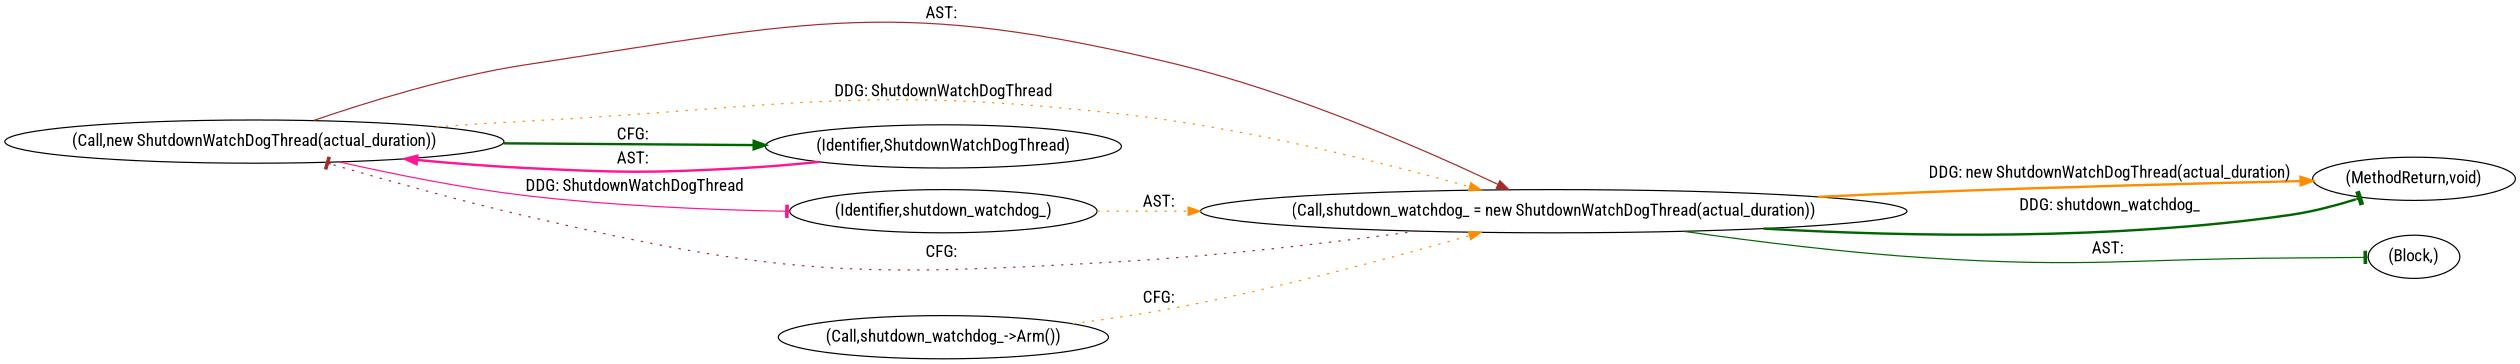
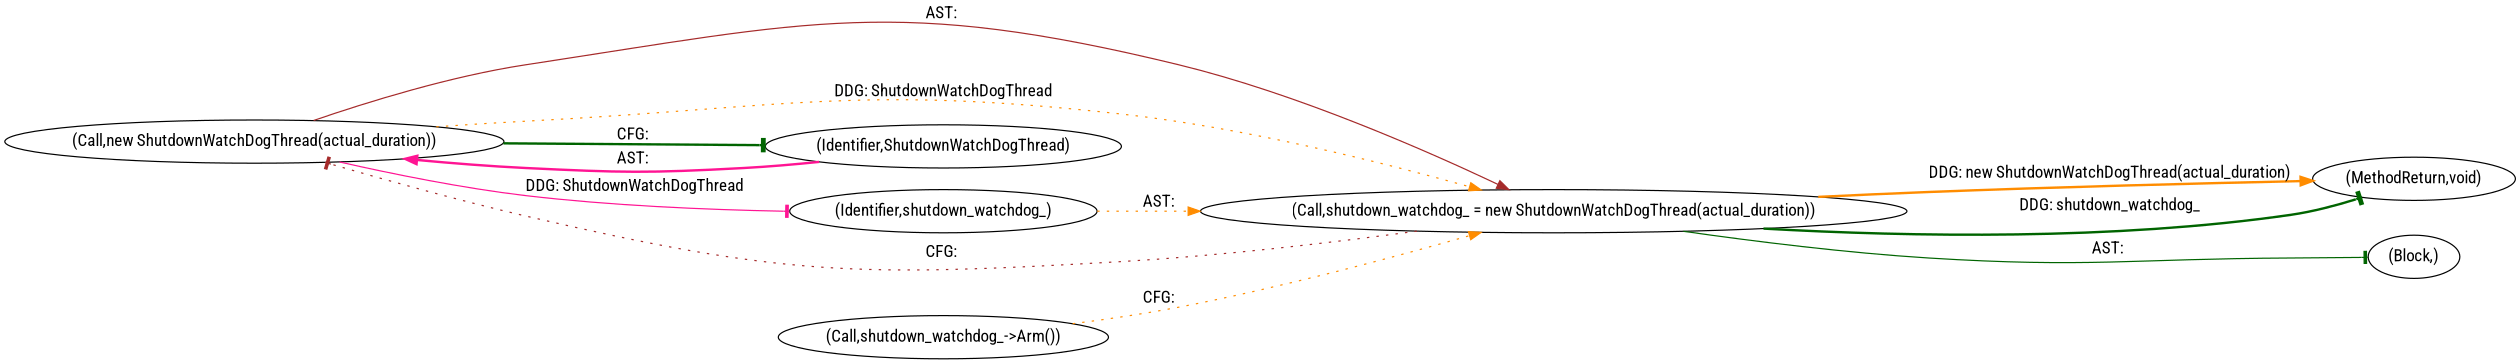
edge "(Call,new ShutdownWatchDogThread(actual_duration))" -> "(Identifier,ShutdownWatchDogThread)": arrowhead normal -> tee
